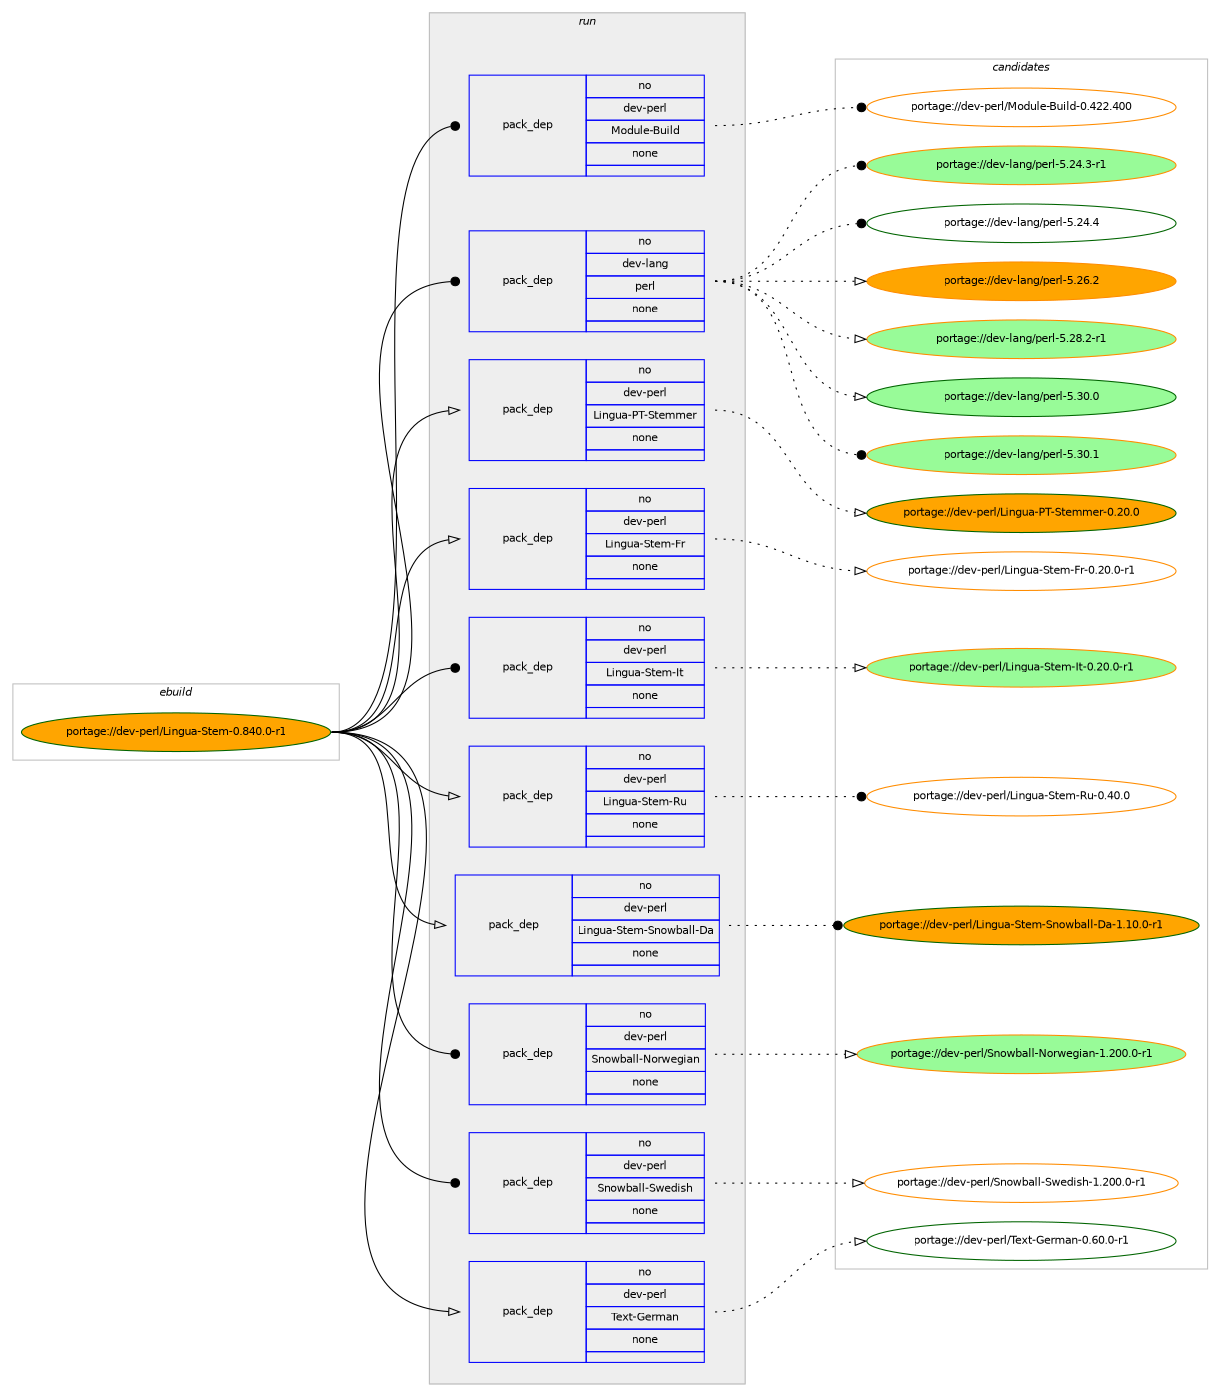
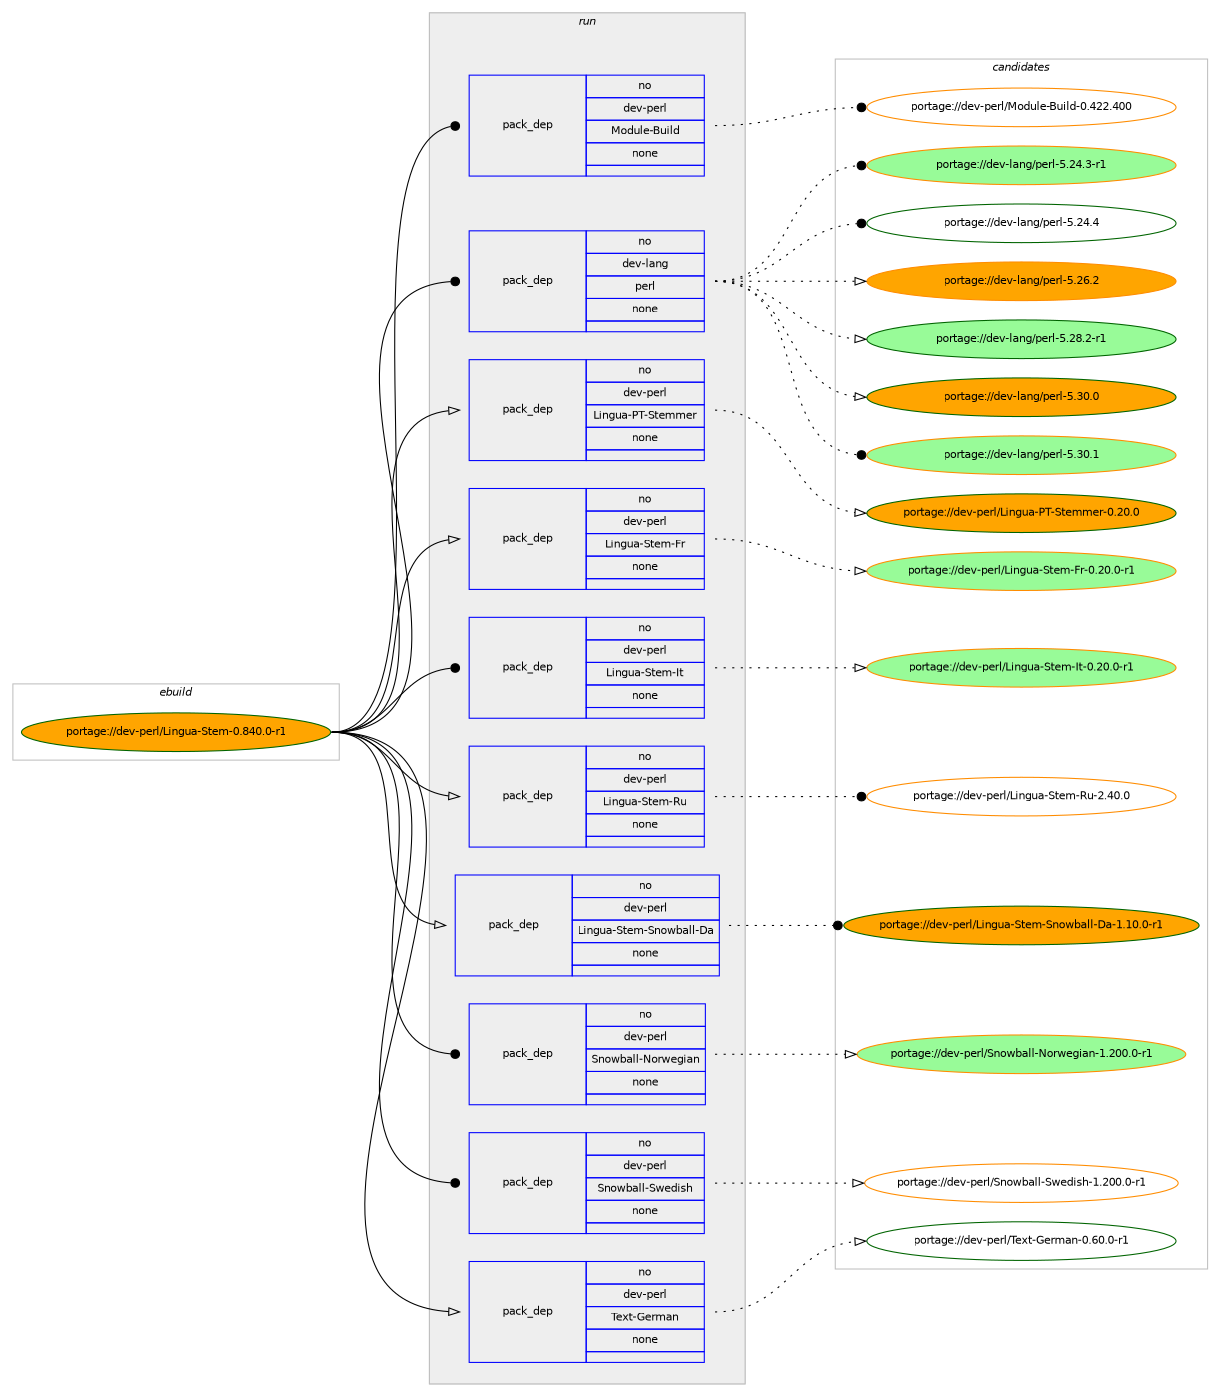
node "portage://dev-lang/perl-5.28.2-r1": color darkorange -> darkgreen
node "portage://dev-lang/perl-5.30.0": fillcolor palegreen -> orange
node "portage://dev-perl/Lingua-Stem-Fr-0.20.0-r1": fillcolor white -> palegreen
node "portage://dev-perl/Lingua-Stem-Ru-0.40.0": label "portage://dev-perl/Lingua-Stem-Ru-0.40.0" -> "portage://dev-perl/Lingua-Stem-Ru-2.40.0"
